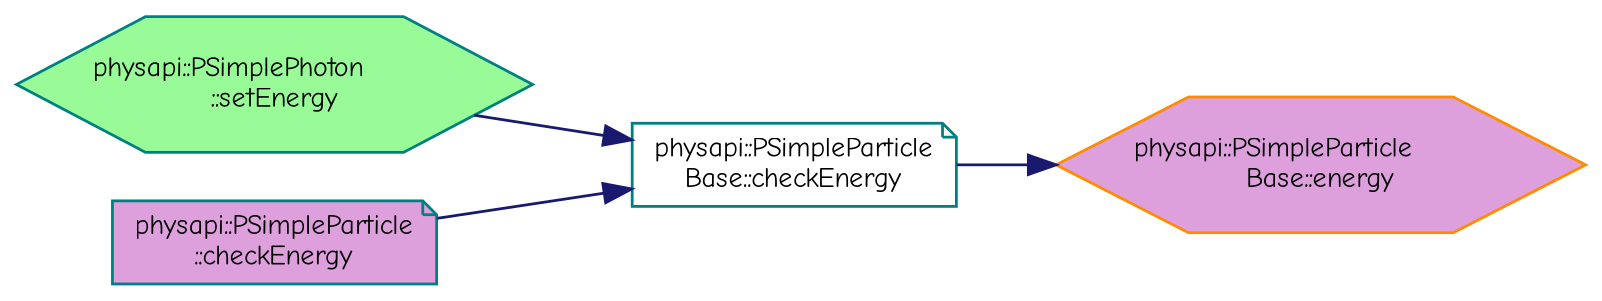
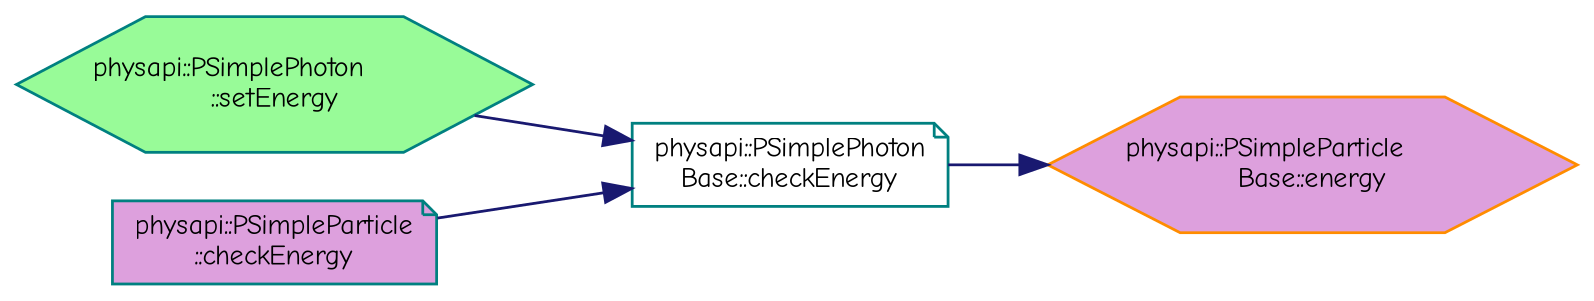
node "physapi::PSimpleParticle Base::checkEnergy": label "physapi::PSimpleParticle Base::checkEnergy" -> "physapi::PSimplePhoton Base::checkEnergy"
